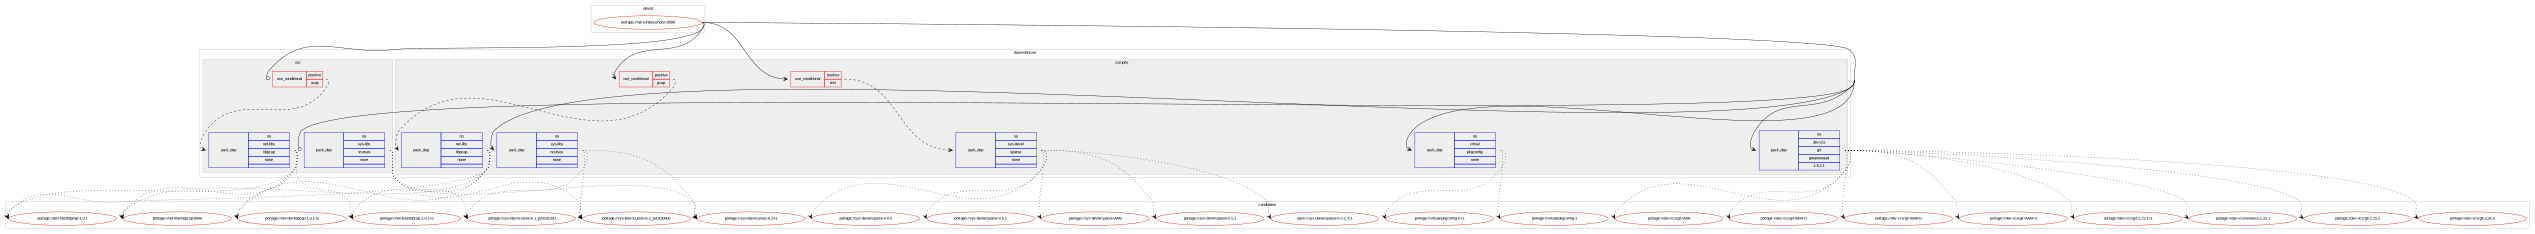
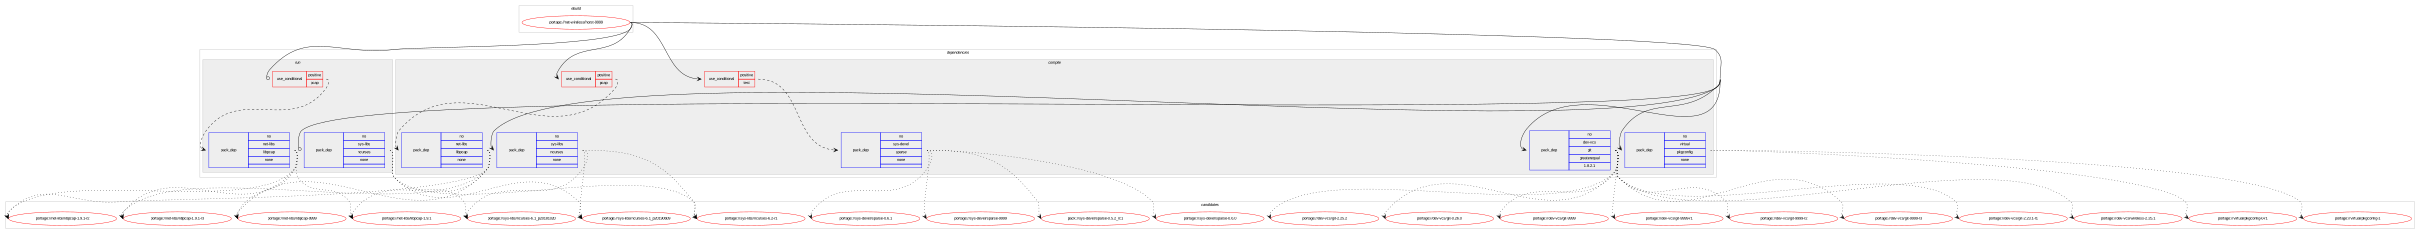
node "portage://dev-libs/libpcap-1.9.1": label "portage://dev-libs/libpcap-1.9.1" -> "portage://net-libs/libpcap-1.9.1"
node "portage://sys-devel/sparse-0.5.1": removed
node "portage://dev-vcs/git-2.26.0": label "portage://dev-vcs/git-2.26.0" -> "portage://dev-vcs/git-0.26.0"
